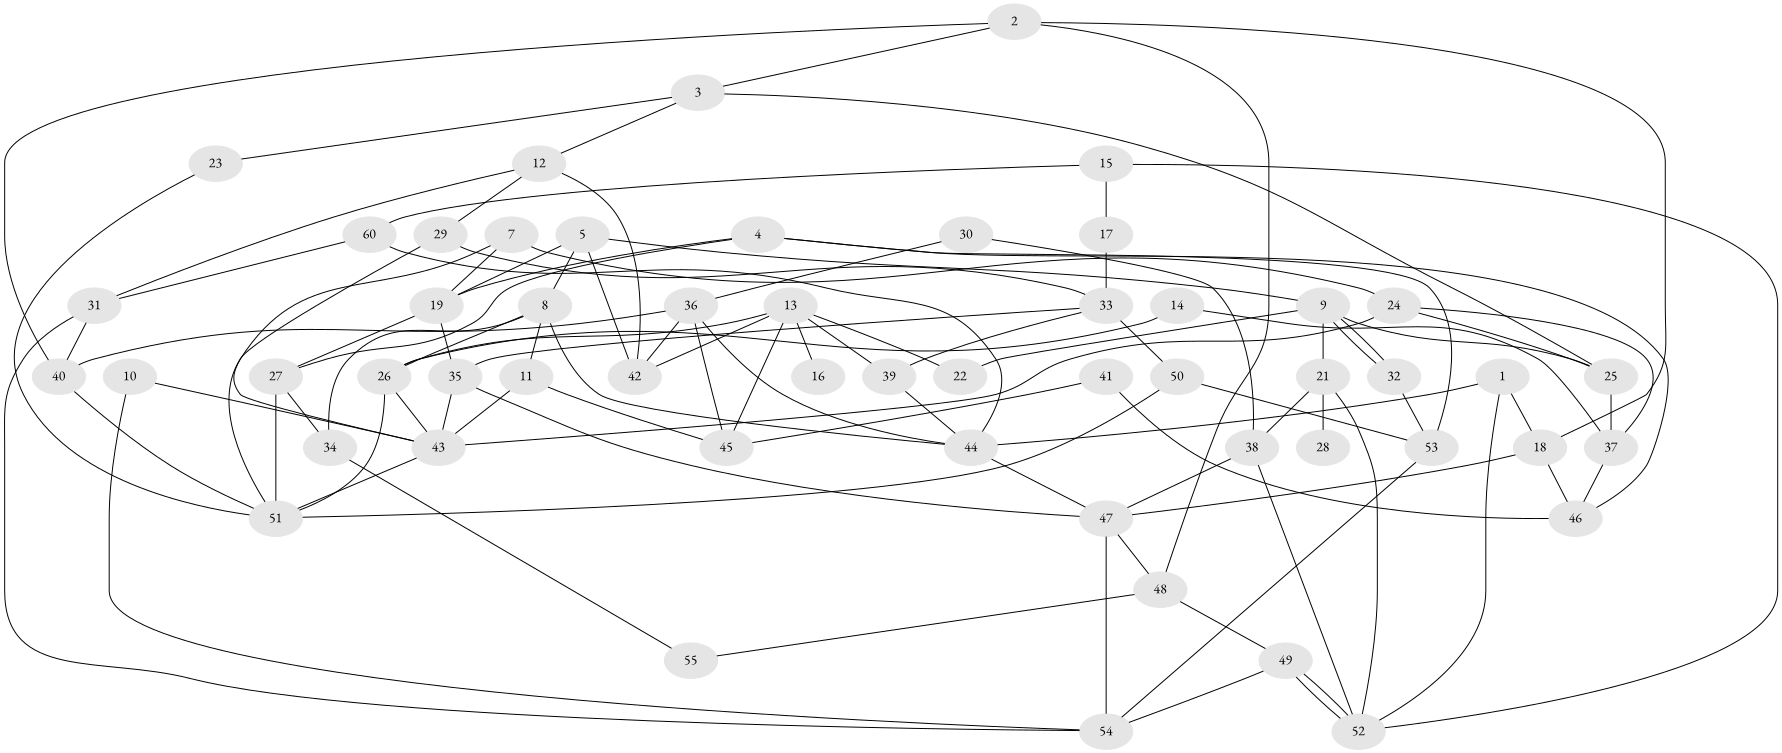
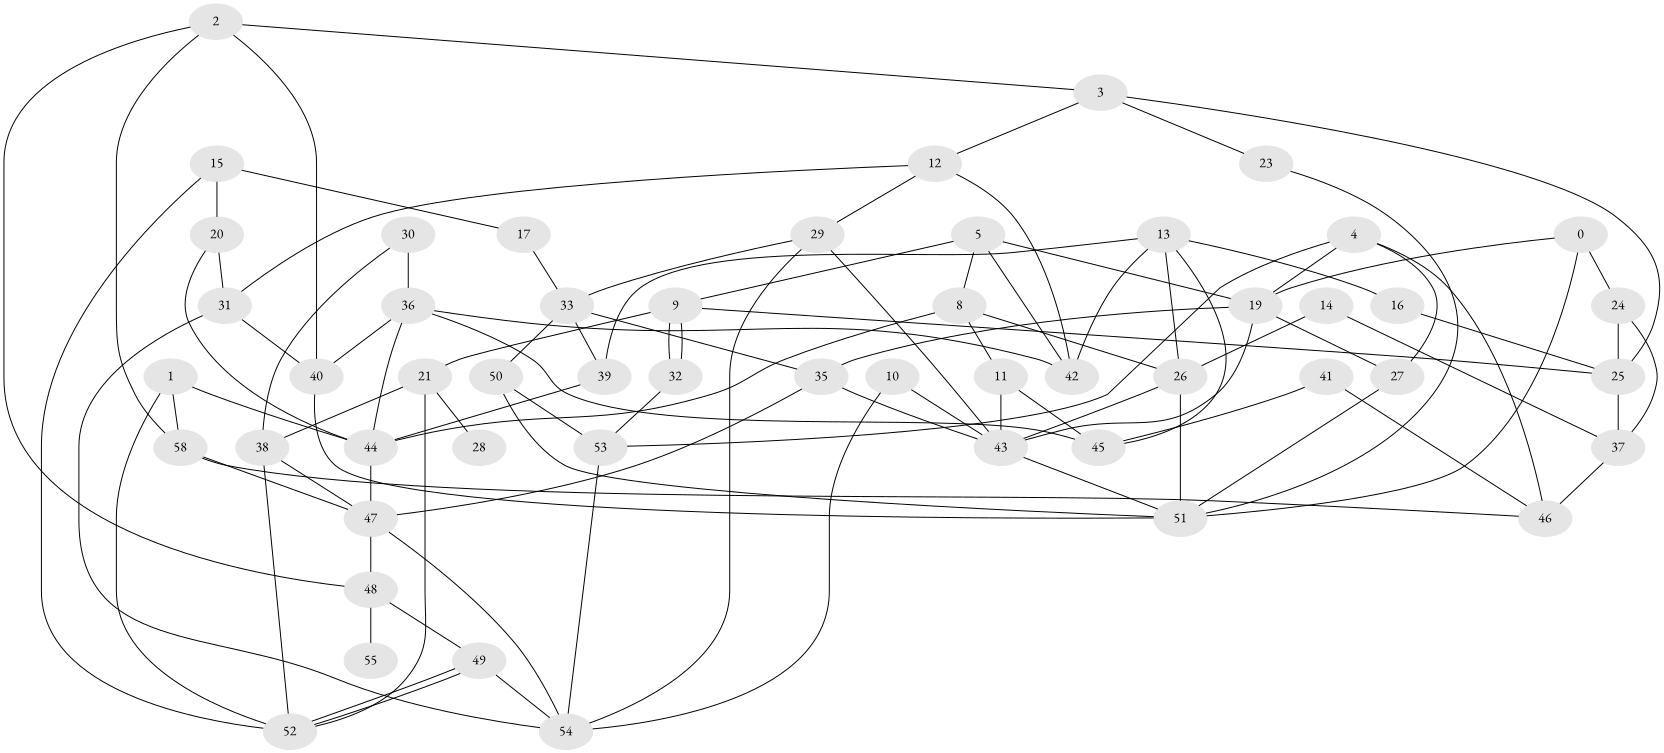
node "60": label "60" -> "20"
node "7": label "7" -> "0"
edge "16" -- "25": added
node "22": removed
edge "24" -- "43": now "19" -- "43"
node "34": removed
node "18": label "18" -> "58"
edge "29" -- "54": added
